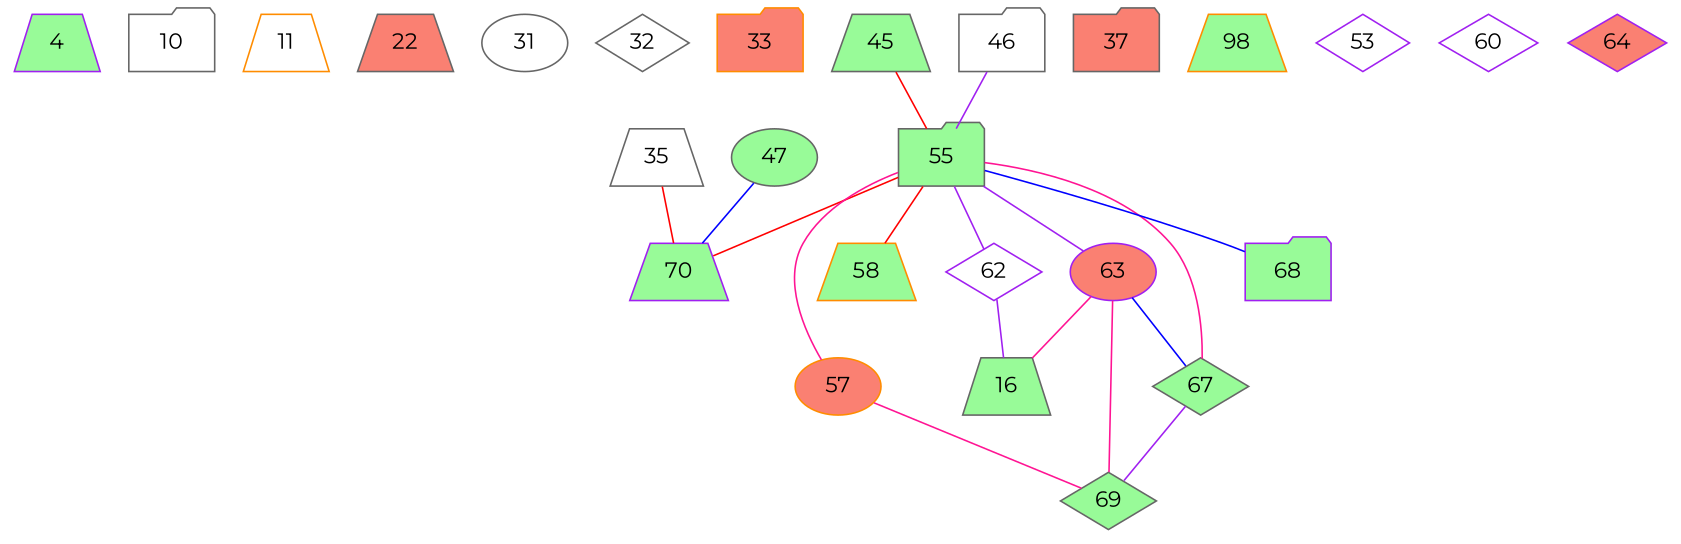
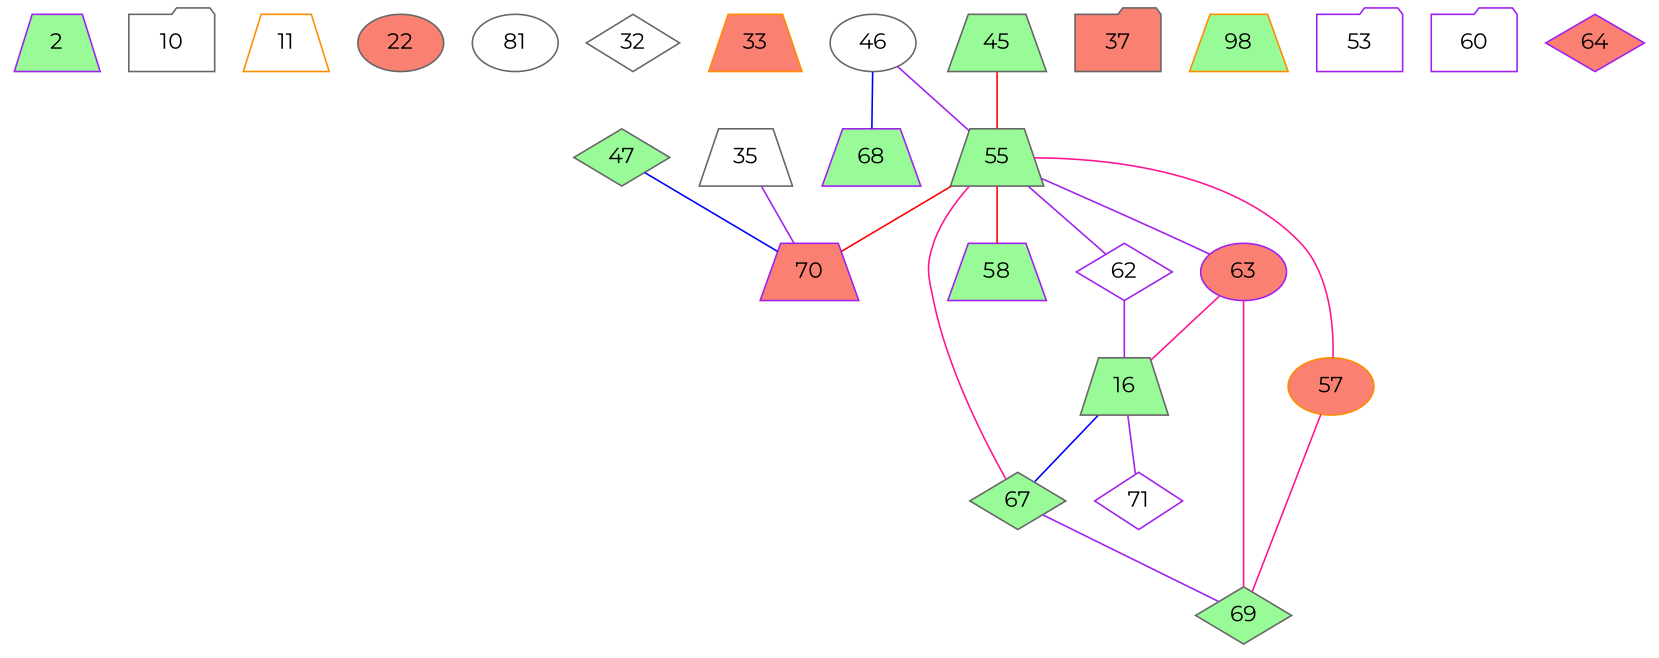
node "4": label "4" -> "2"
node "22": shape trapezium -> ellipse
node "31": label "31" -> "81"
node "33": shape folder -> trapezium
node "46": shape folder -> ellipse
node "53": shape diamond -> folder
node "60": shape diamond -> folder
node "47": shape ellipse -> diamond
node "55": shape folder -> trapezium
edge "55" -- "68": now "46" -- "68"
edge "35" -- "70": color red -> purple
node "70": fillcolor palegreen -> salmon
node "58": color darkorange -> purple
node "68": shape folder -> trapezium
edge "63" -- "67": now "16" -- "67"
node "71": added
